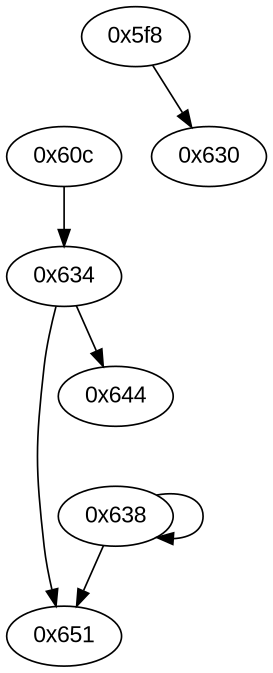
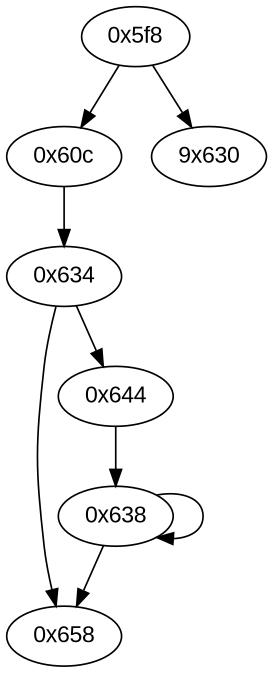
edge "0x5f8" -> "0x60c": added
node "0x630": label "0x630" -> "9x630"
edge "0x644" -> "0x638": added
node "0x651": label "0x651" -> "0x658"
